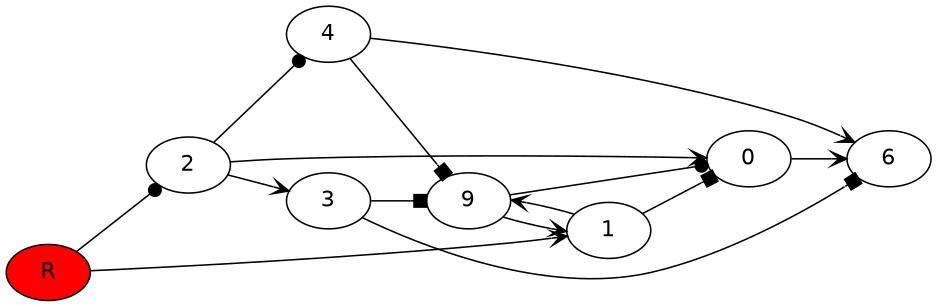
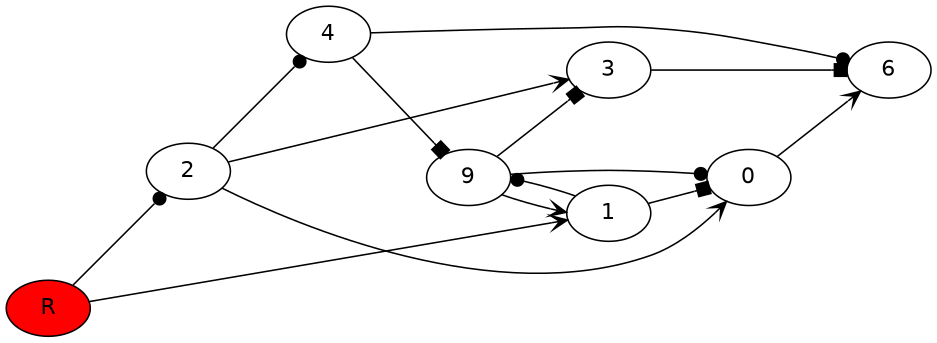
edge "4" -> "6": arrowhead vee -> dot
edge "3" -> "9": reversed
edge "1" -> "9": arrowhead vee -> dot
